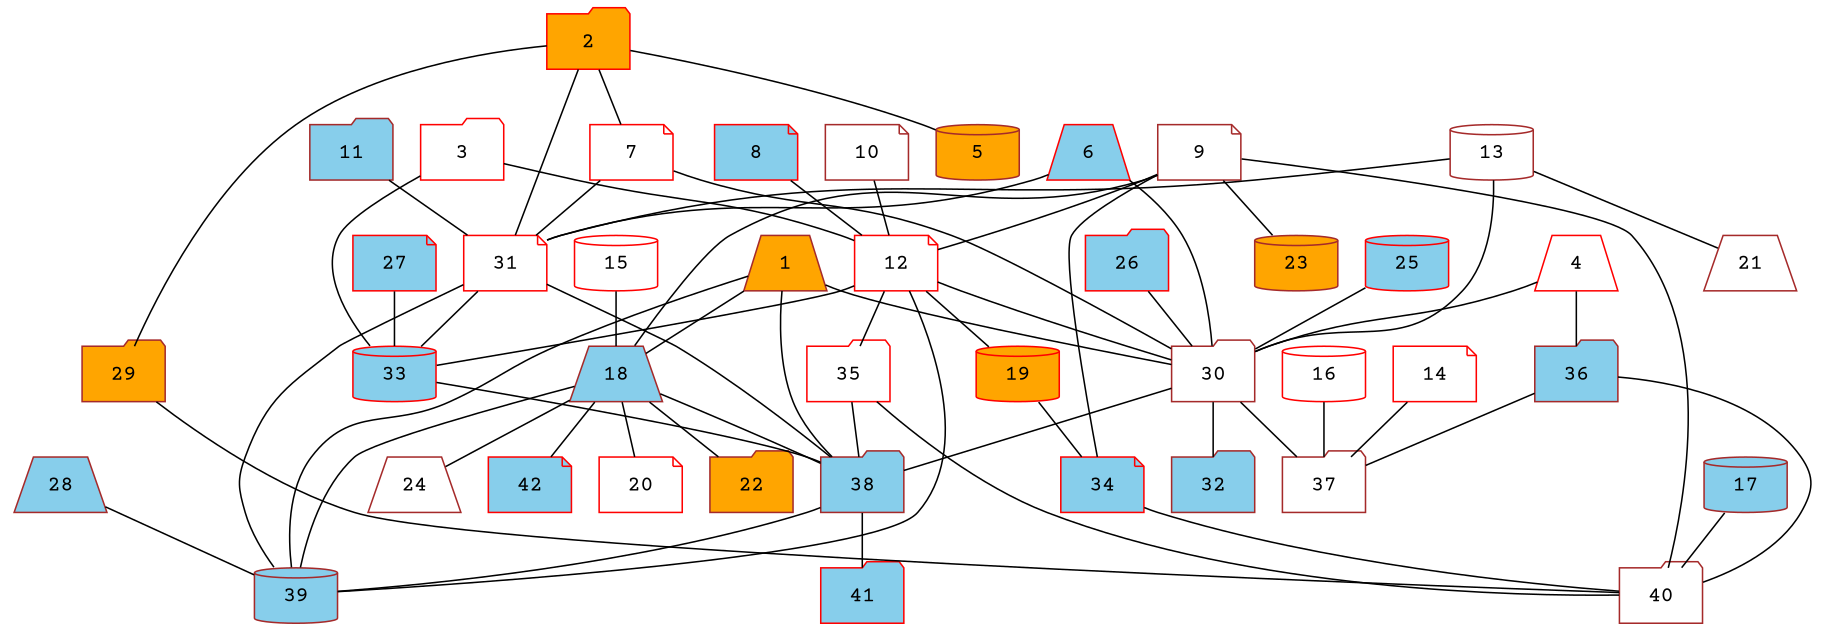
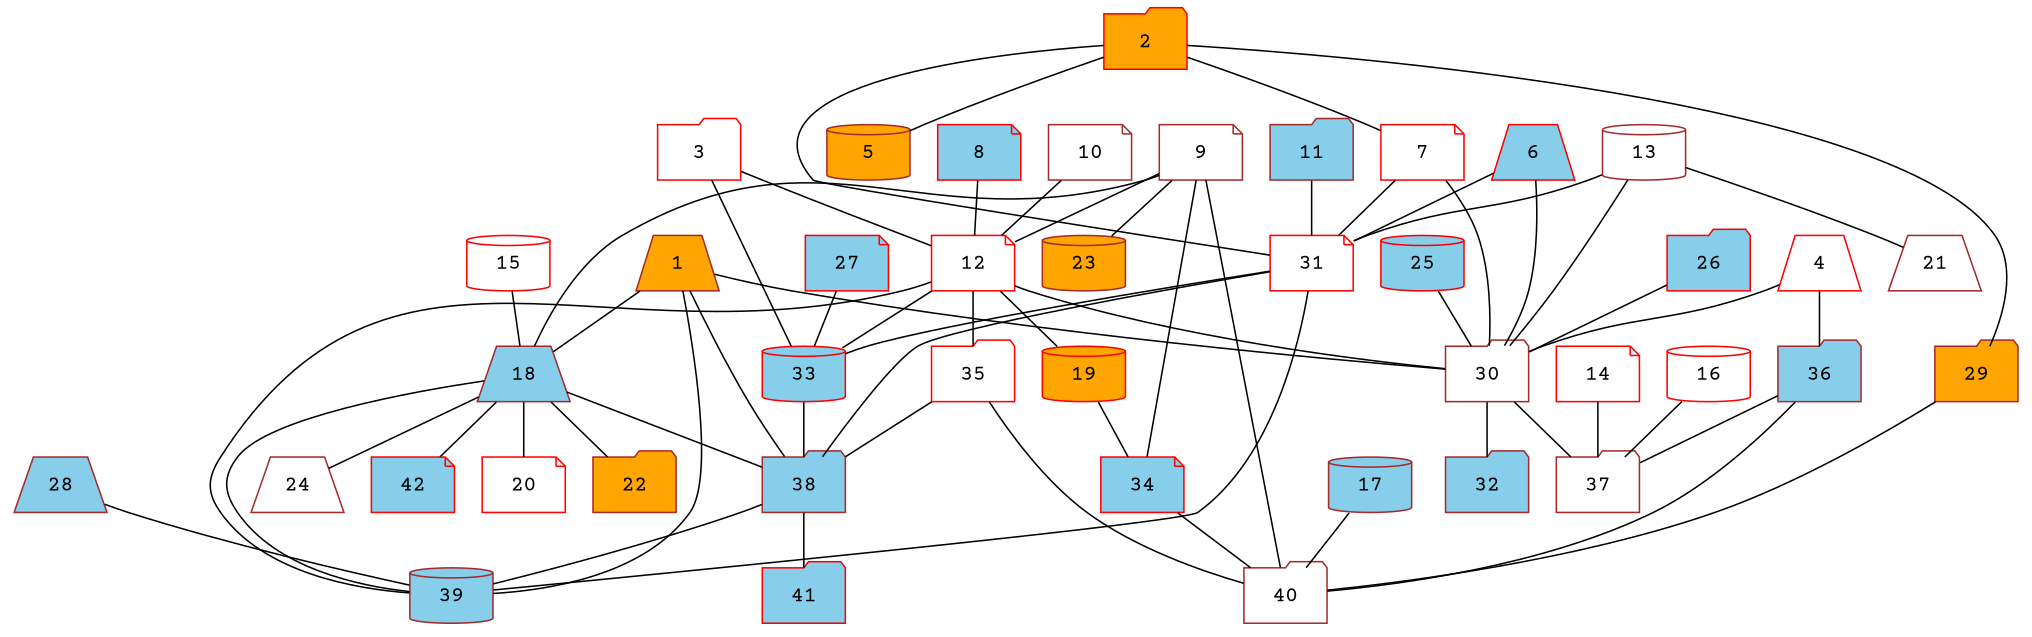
edge "30" -- "38": removed
